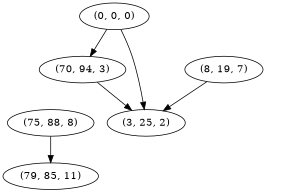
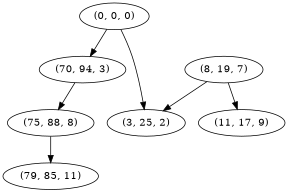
edge "(70, 94, 3)" -> "(3, 25, 2)": now "(70, 94, 3)" -> "(75, 88, 8)"
node "(11, 17, 9)": added
